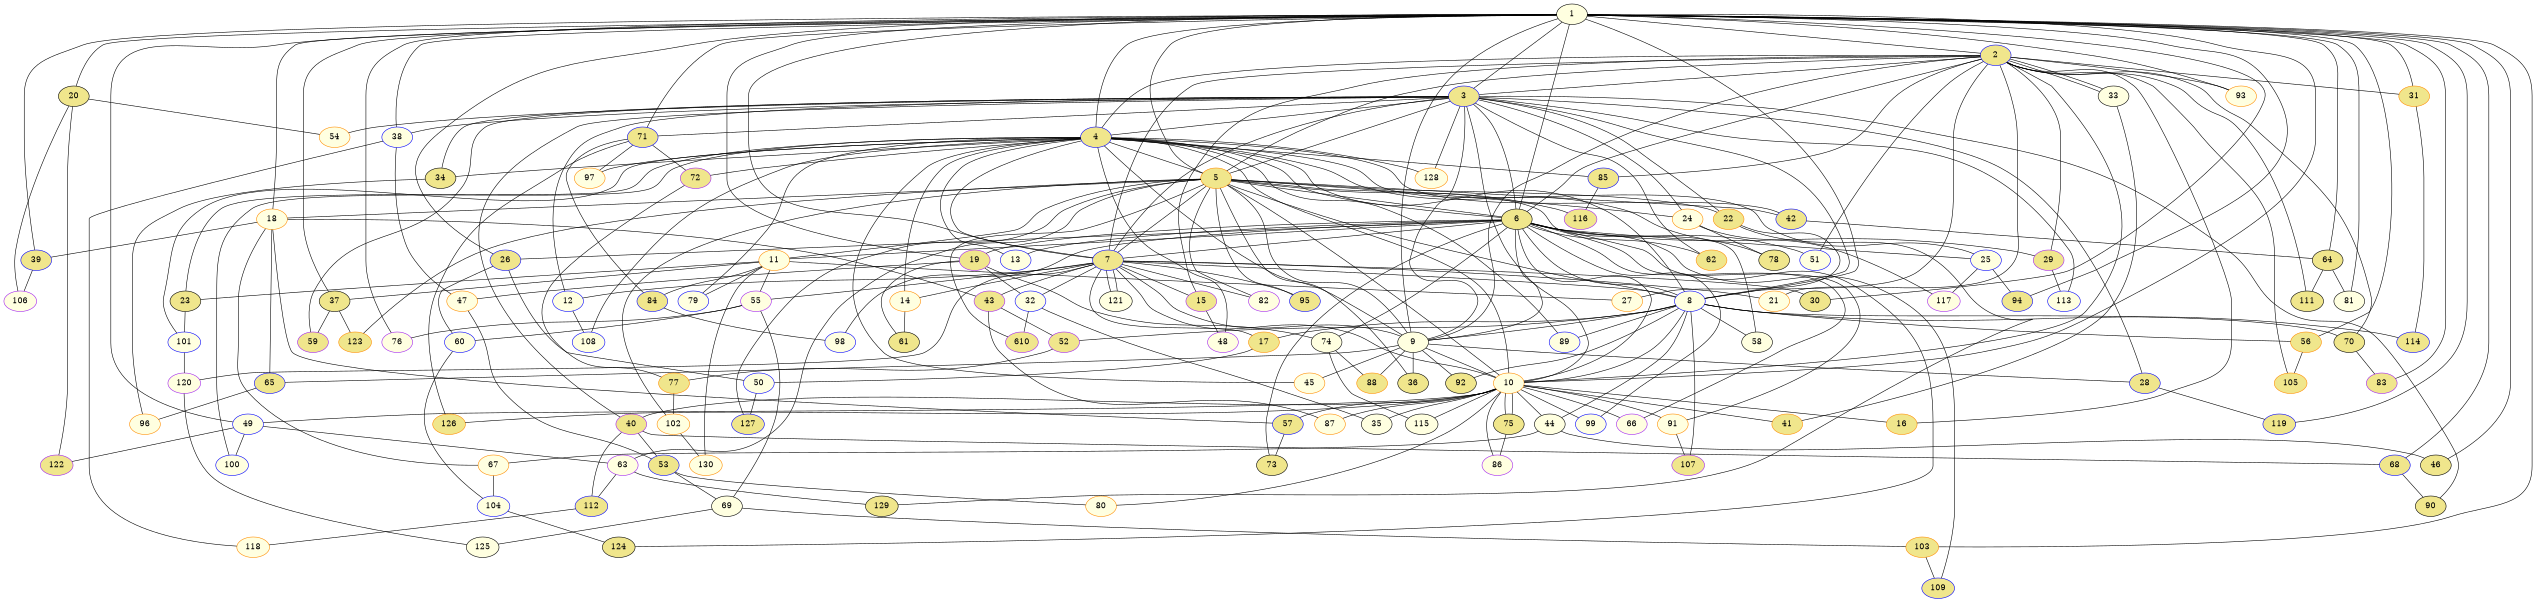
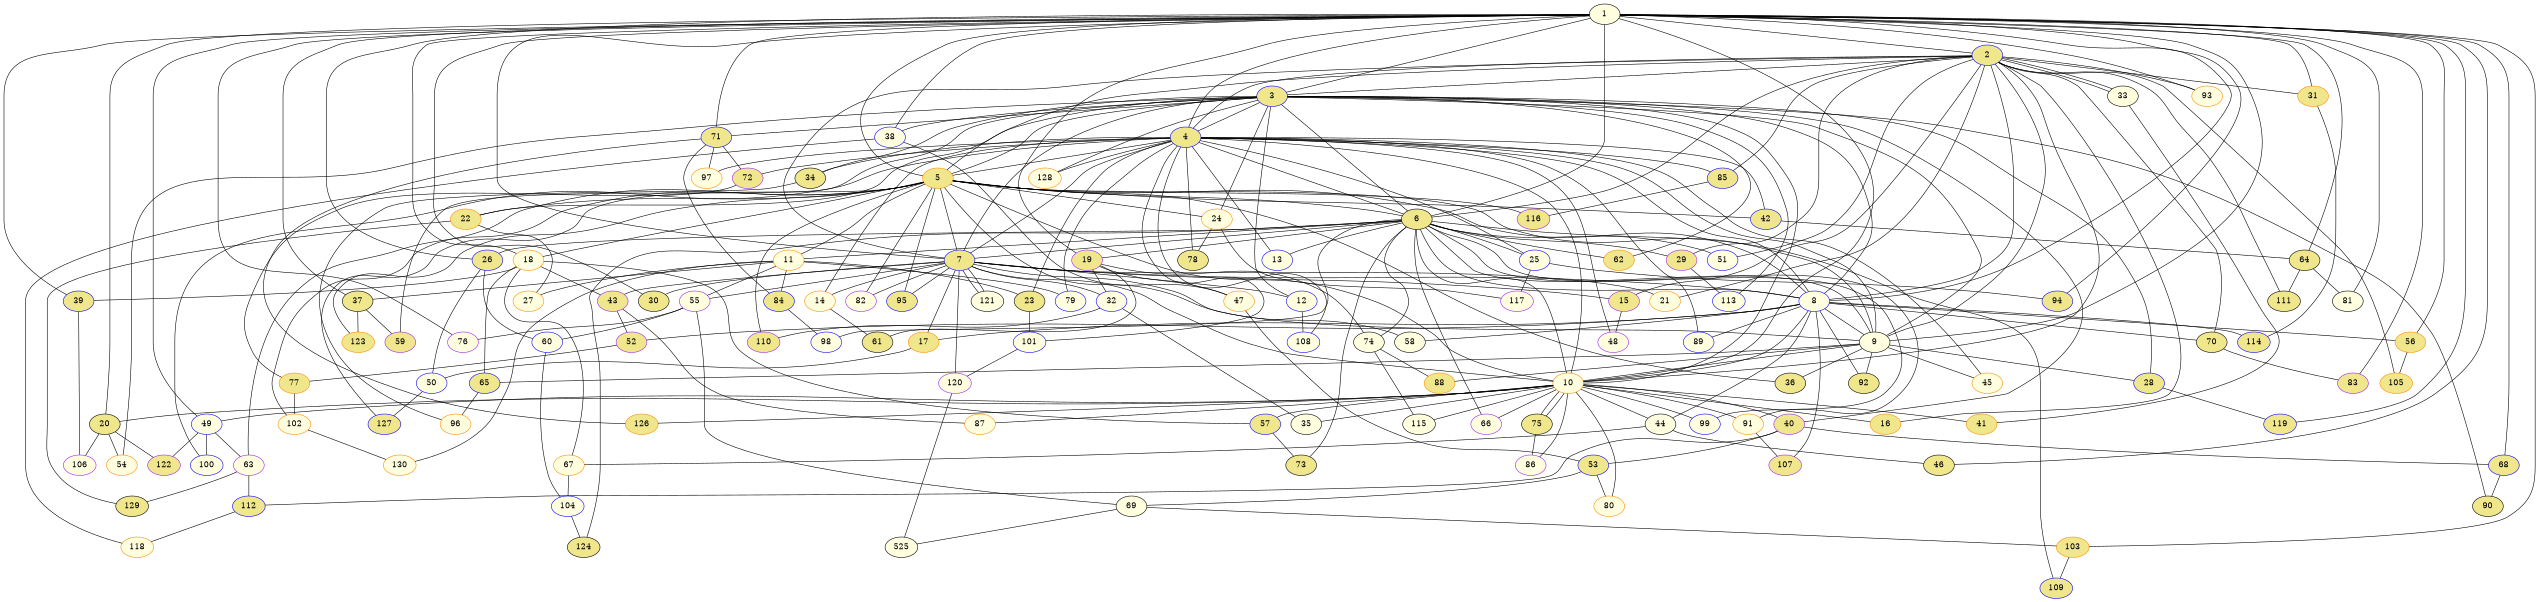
node "610": label "610" -> "110"
edge "10" -- "20": added
node "125": label "125" -> "525"
